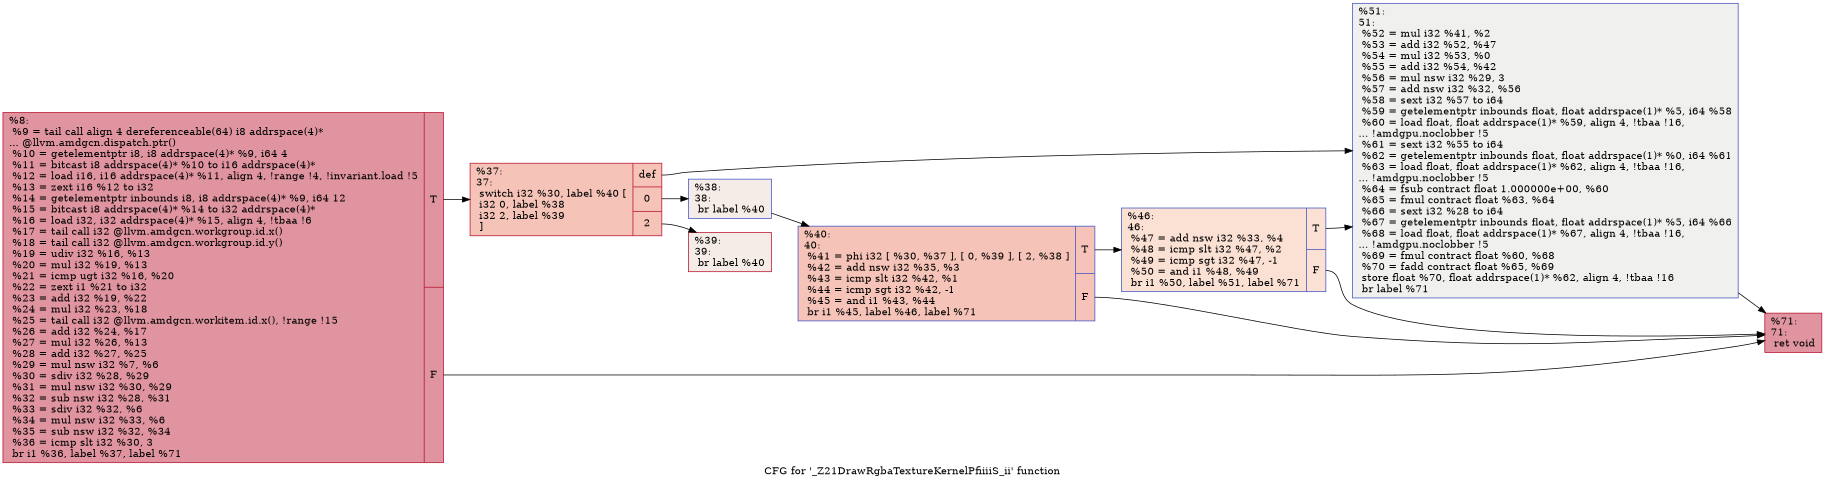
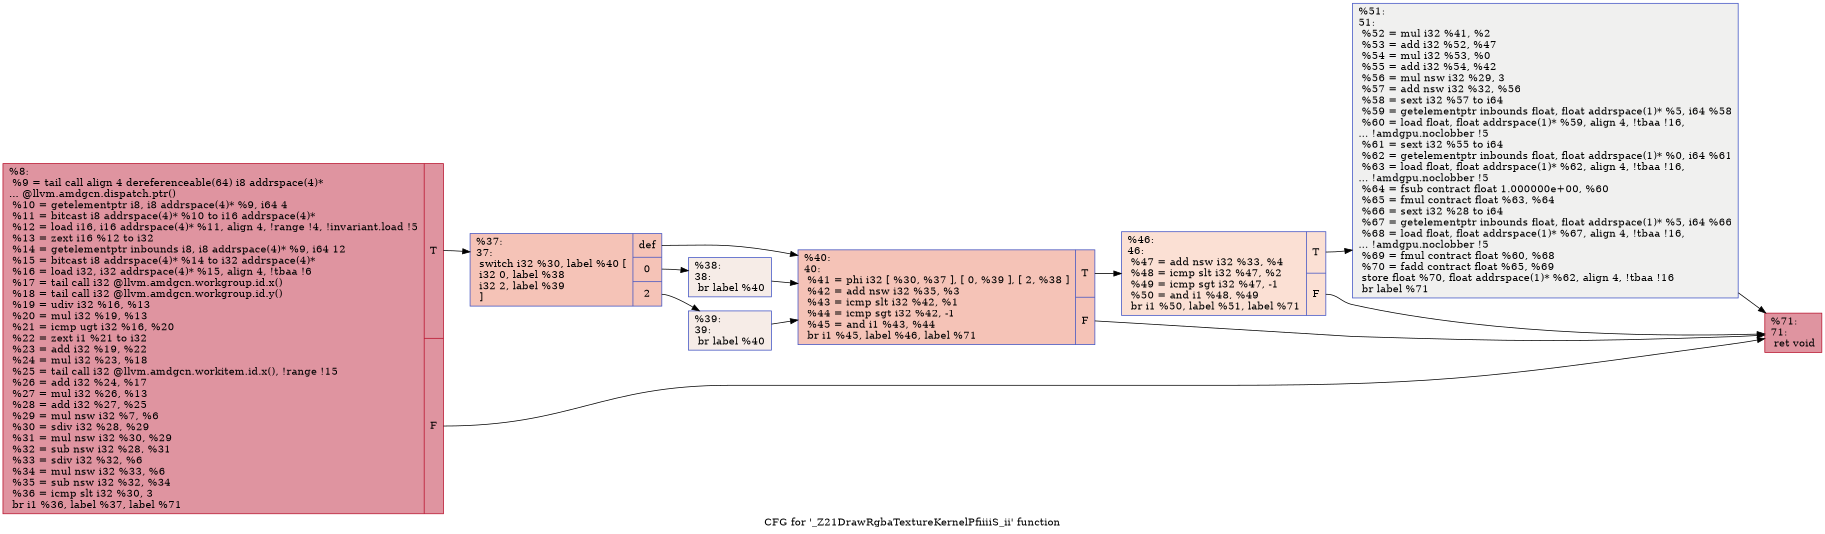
edge "%37:" -> "%51:": now "%37:" -> "%40:"
node "%37:": color #b70d28ff -> #3d50c3ff
node "%39:": color #b70d28ff -> #3d50c3ff
edge "%39:" -> "%40:": added
